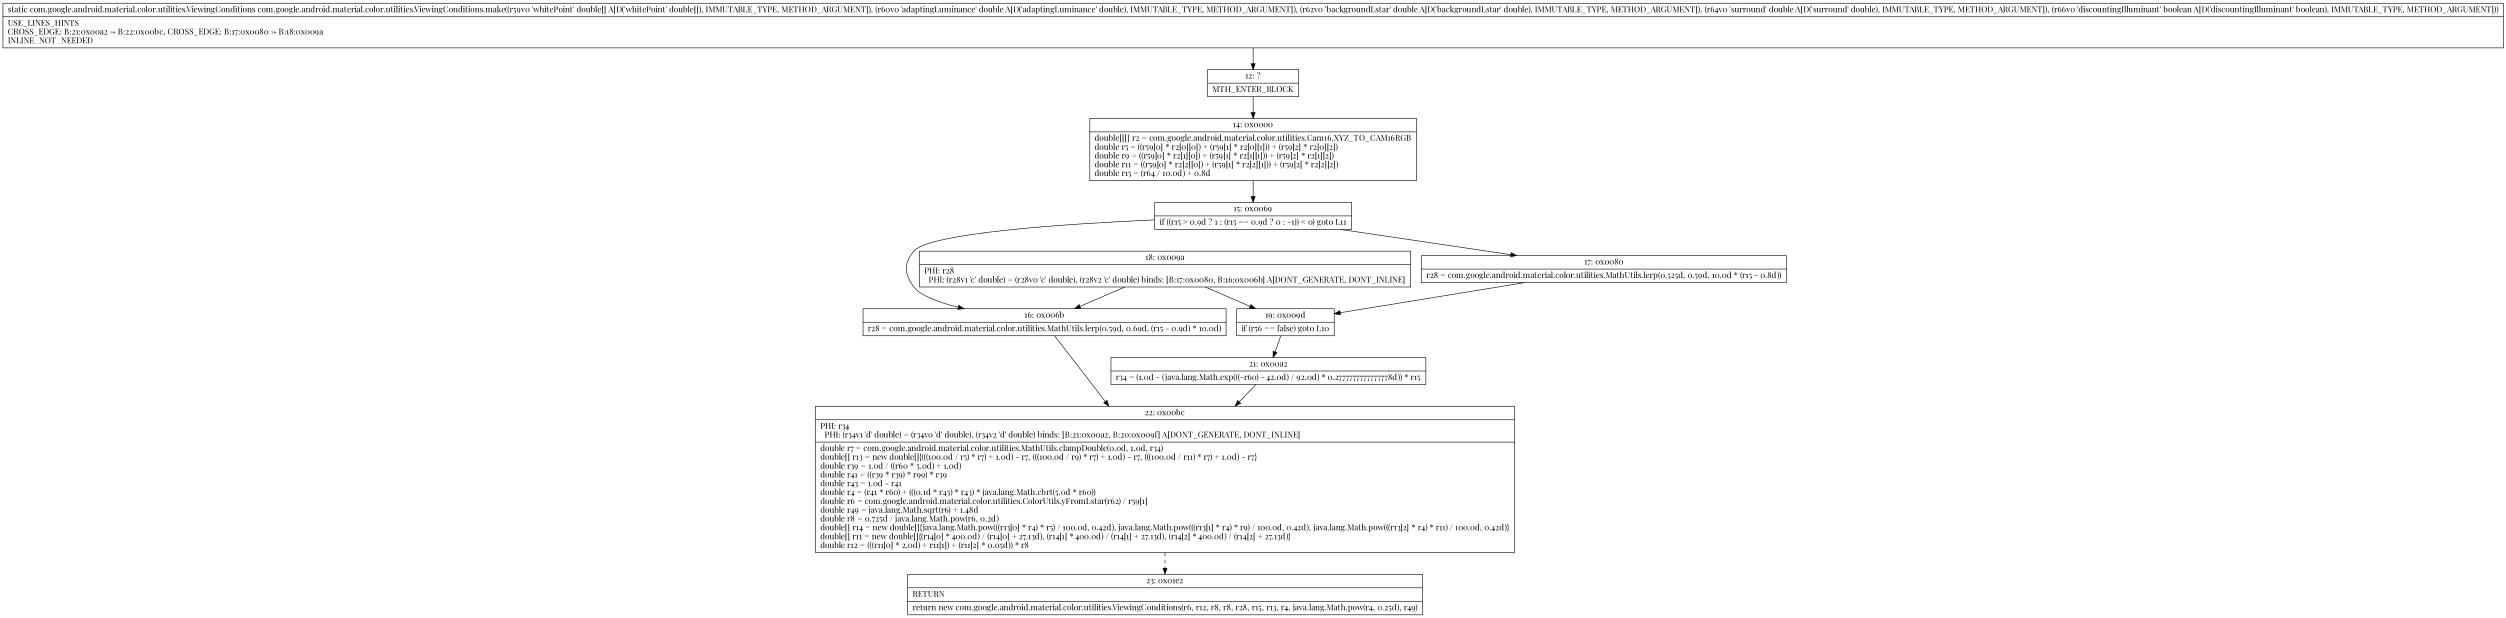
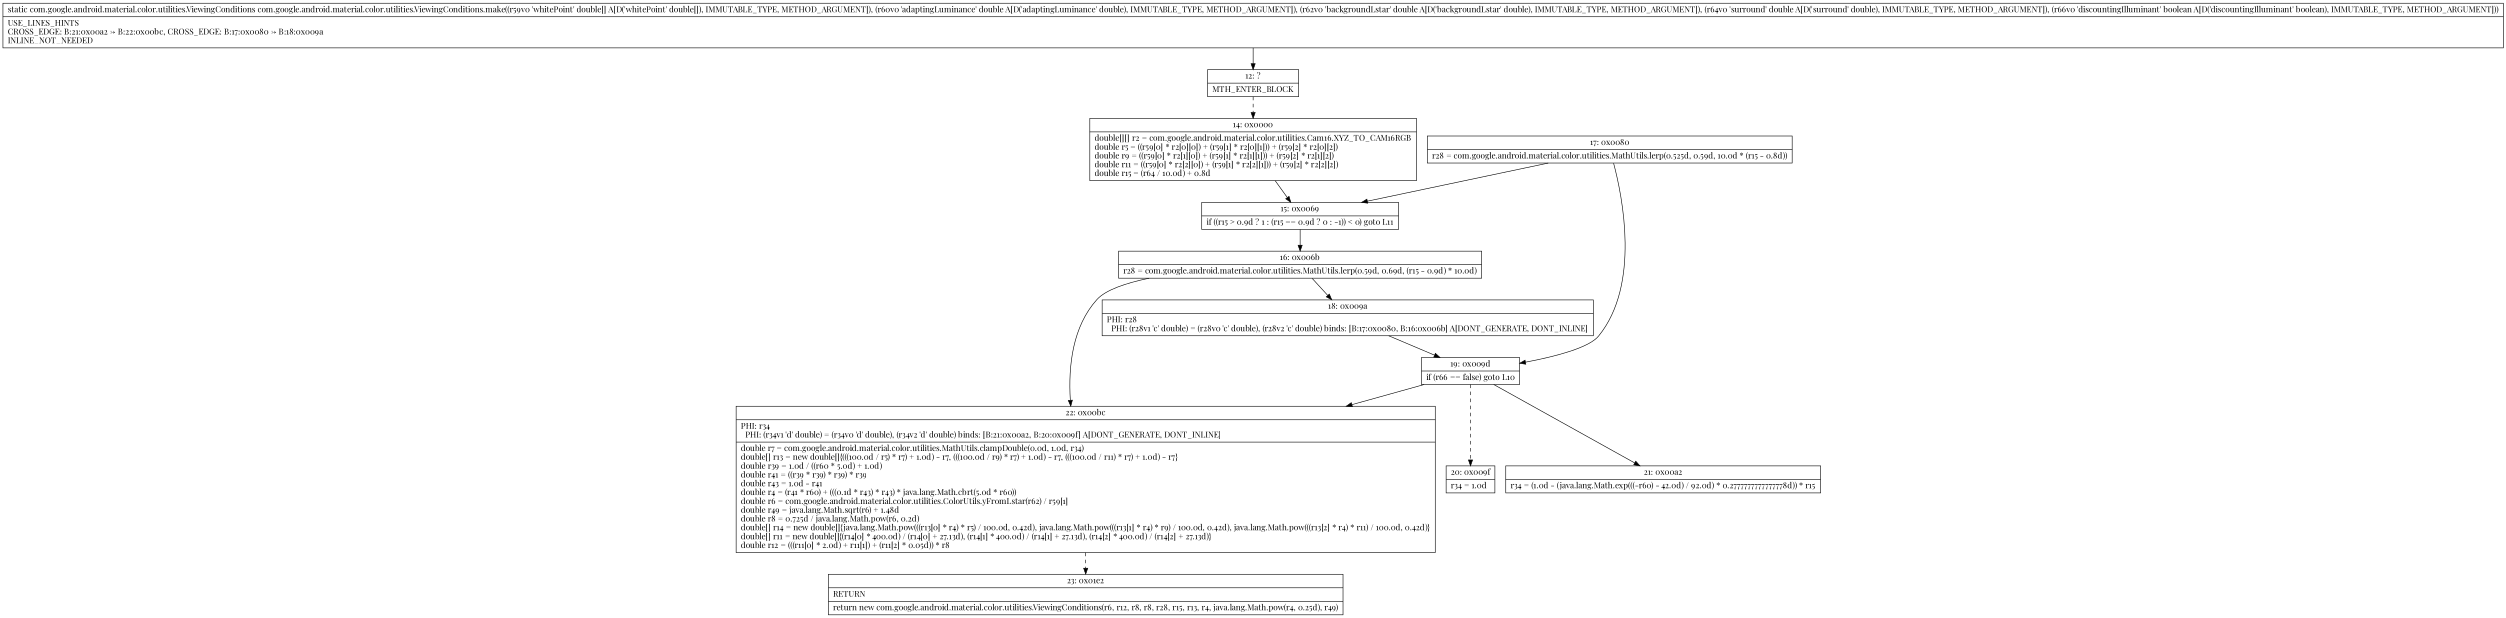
edge "12: ?" -> "14: 0x0000": style solid -> dashed
edge "15: 0x0069" -> "17: 0x0080": reversed
edge "18: 0x009a" -> "16: 0x006b": reversed
node "19: 0x009d": text "if (r56 == false) goto L10" -> "if (r66 == false) goto L10"
edge "21: 0x00a2" -> "22: 0x00bc": now "19: 0x009d" -> "22: 0x00bc"
node "22: 0x00bc": text "double r41 = ((r39 * r39) * r99) * r39" -> "double r41 = ((r39 * r39) * r39) * r39"
node "20: 0x009f": added
